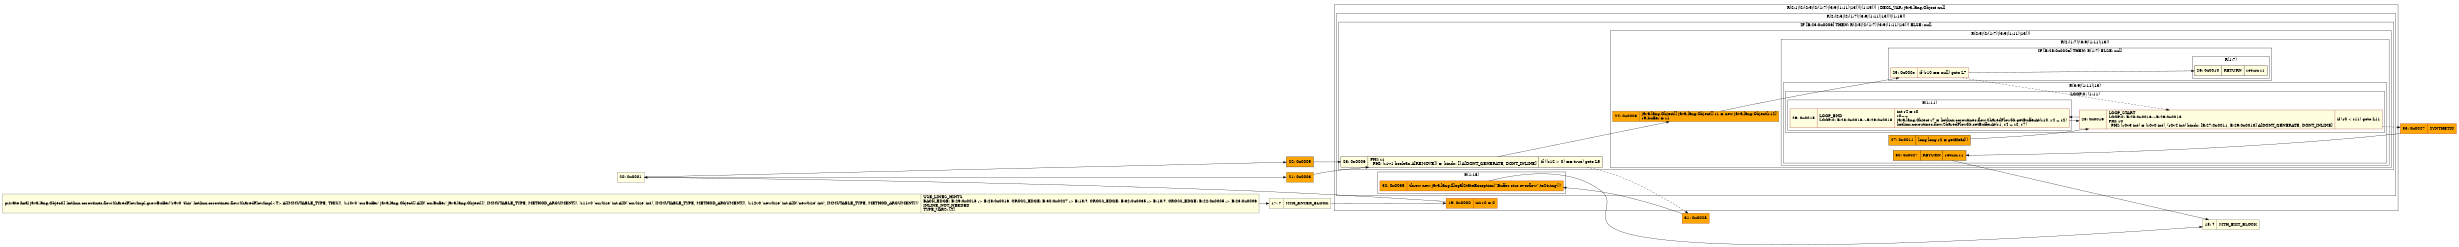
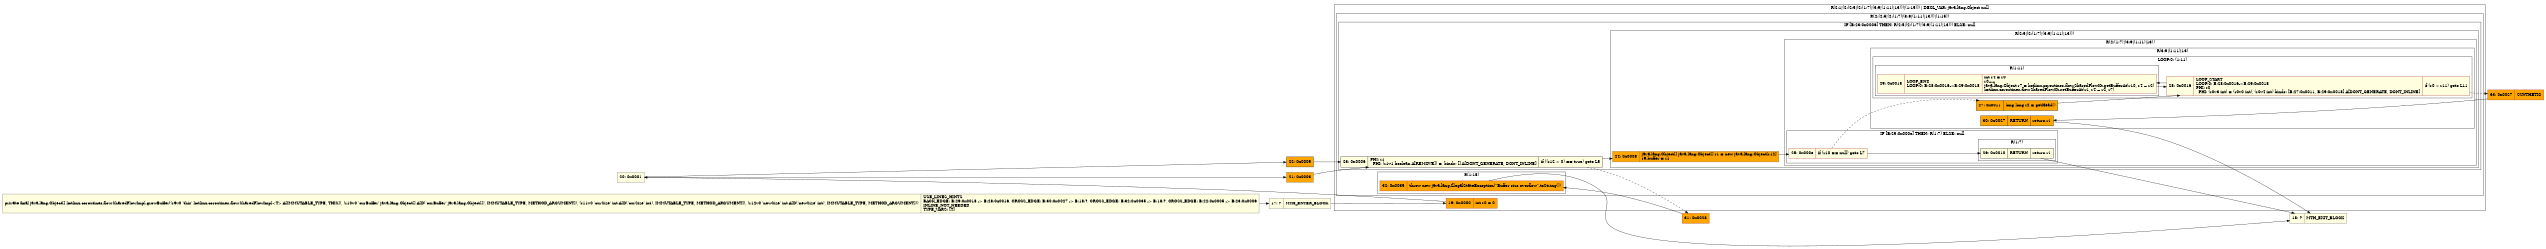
edge "25: 0x000e" -> "28: 0x0016": now "25: 0x000e" -> "27: 0x0011"
edge "26: 0x0010" -> "18: ?": added
